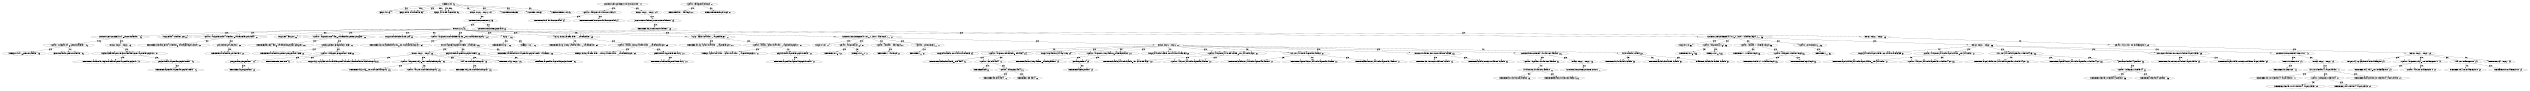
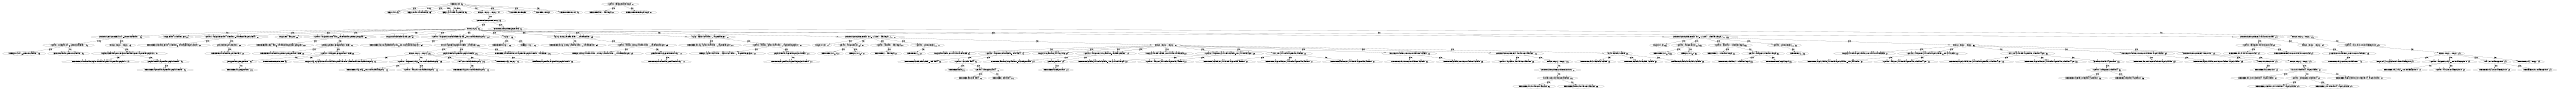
edge "(BLOCK,try,try)" -> "(CONTROL_STRUCTURE,IF,if (this.listUncontrolled))": added, label "AST:"
edge "(<operator>.logicalNot,!shouldProcess(filename))" -> "(shouldProcess,shouldProcess(filename))": now "(CONTROL_STRUCTURE,CONTINUE,continue;)" -> "(shouldProcess,shouldProcess(filename))"
